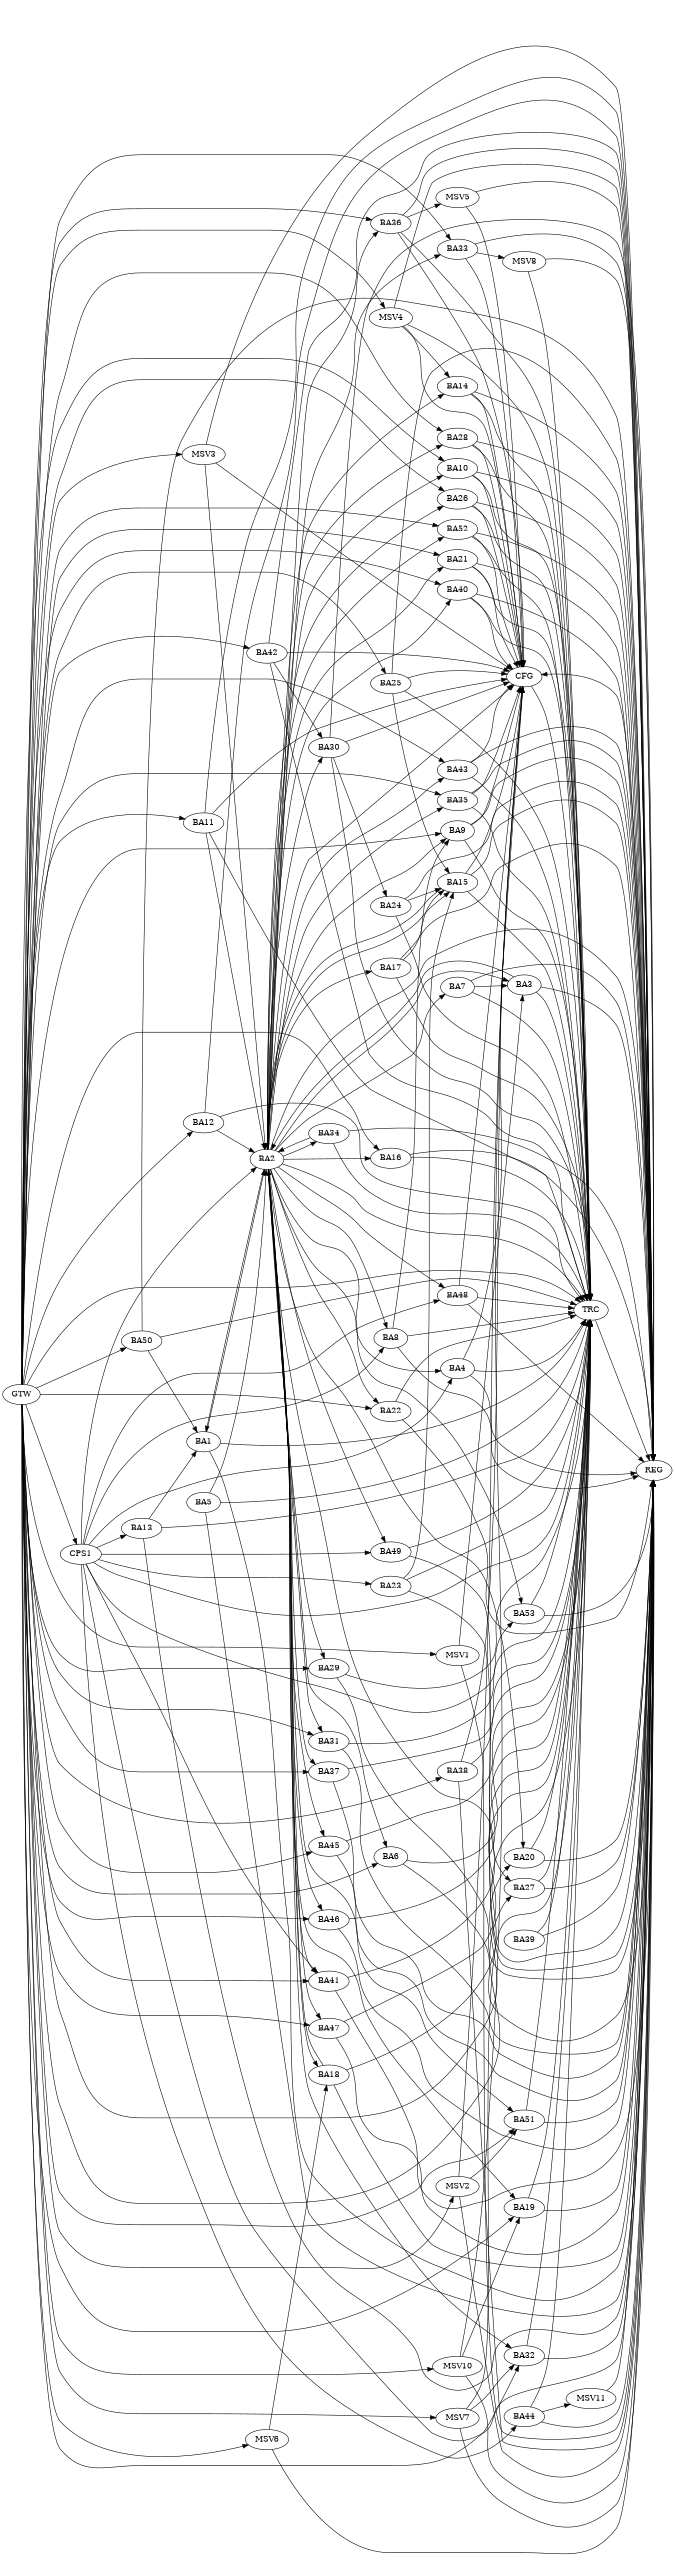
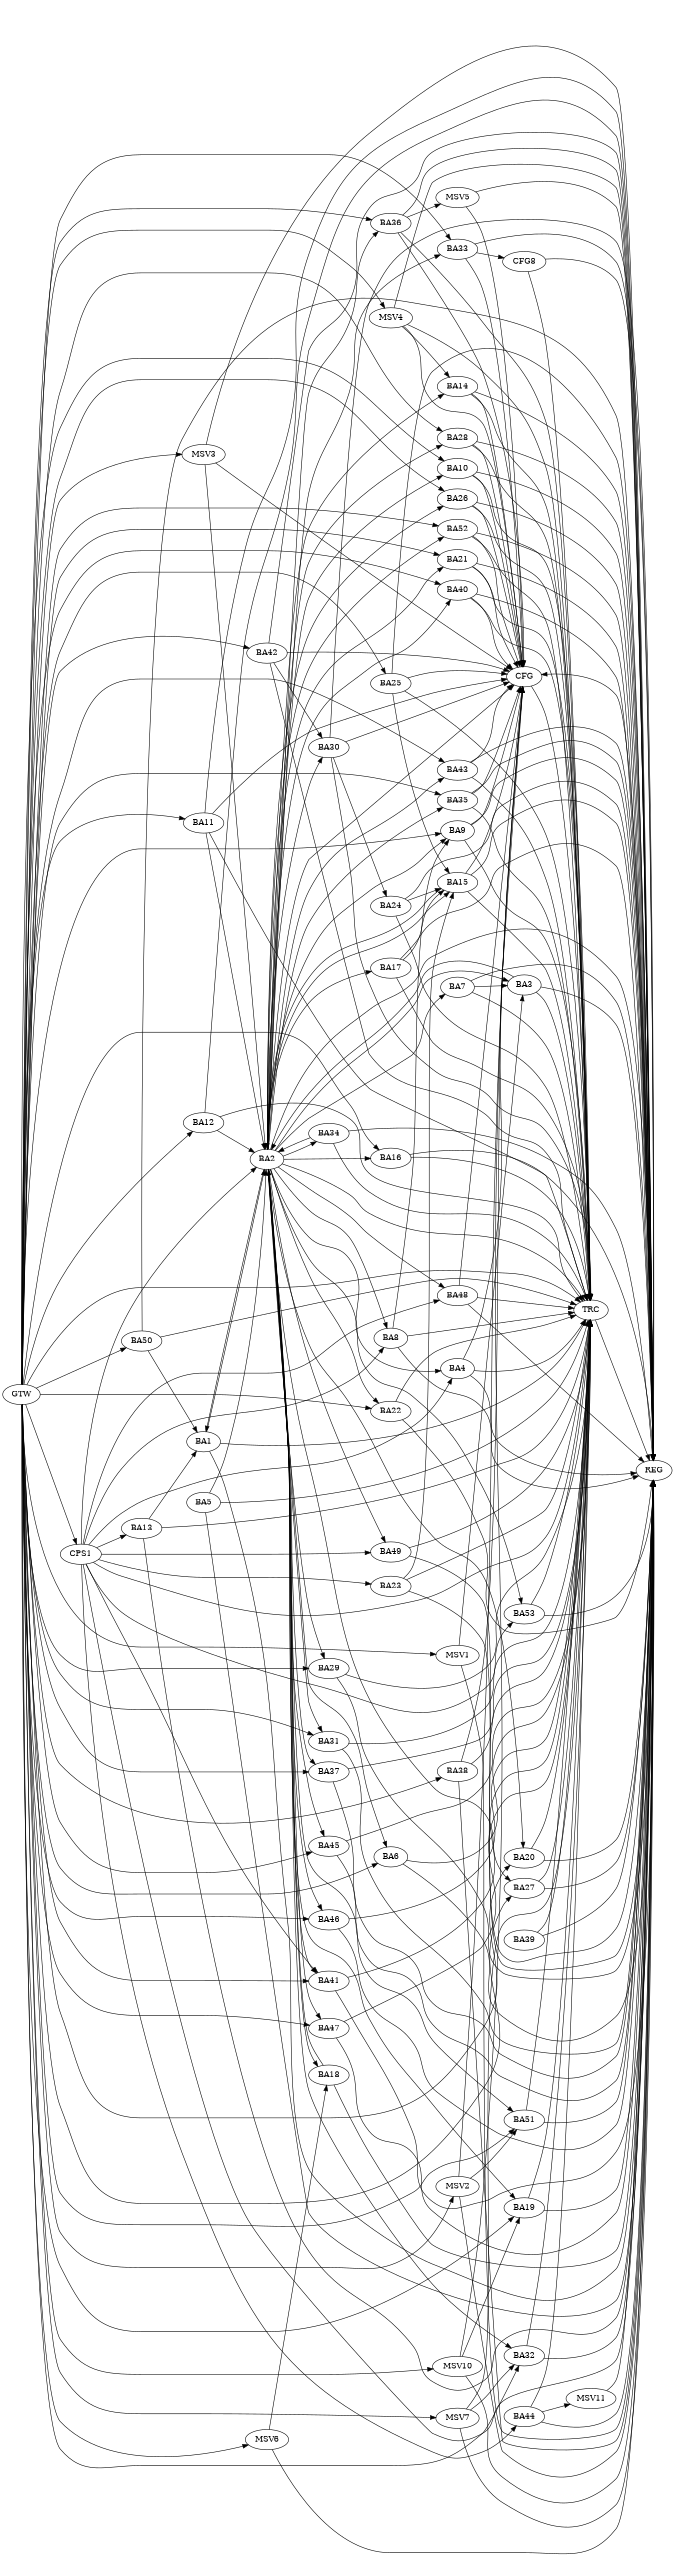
node "MSV8": label "MSV8" -> "CFG8"
edge "BA18" -> "TRC": removed
